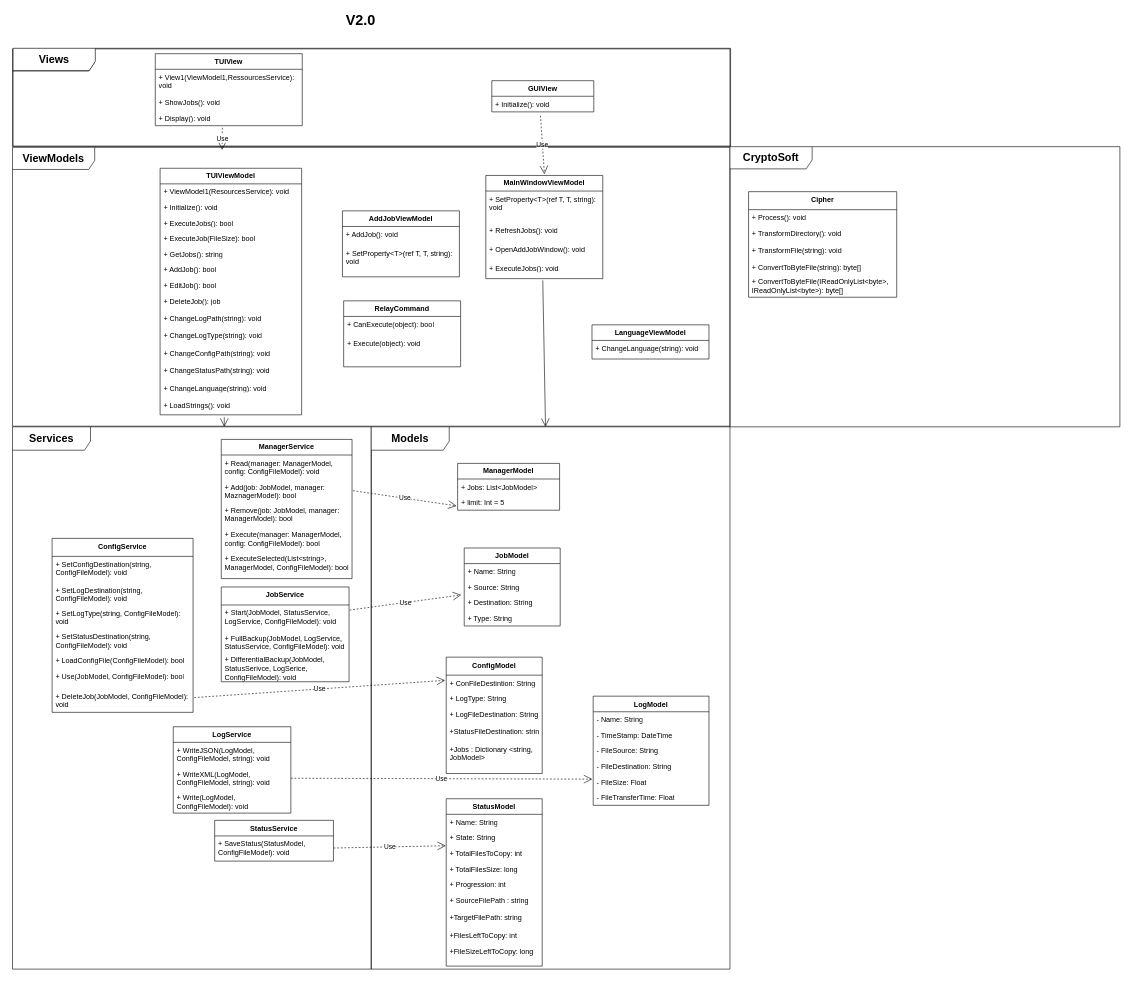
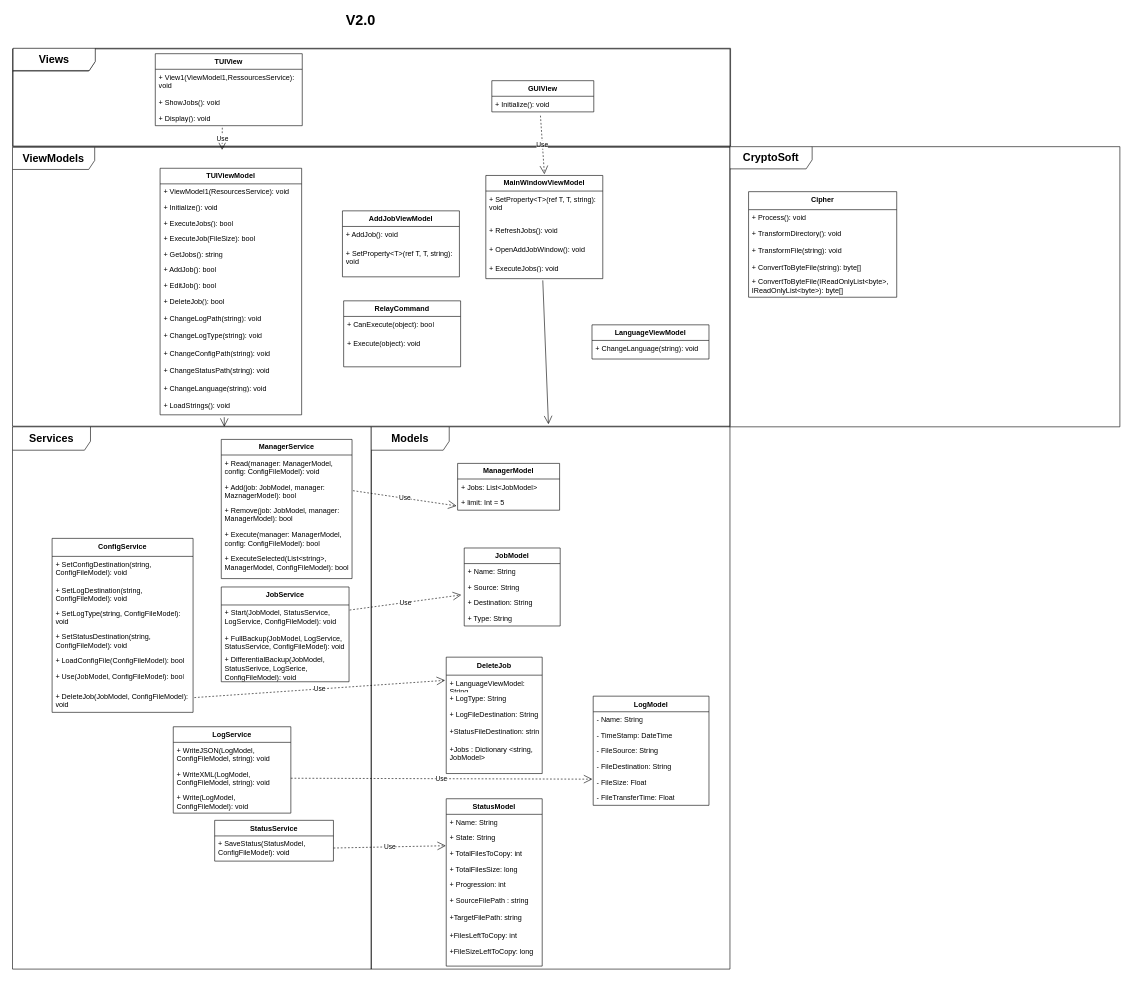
node "+ DeleteJob(): job": label "+ DeleteJob(): job" -> "+ DeleteJob(): bool"
edge "+ ExecuteJobs(): void" -> "Models": now "+ ExecuteJobs(): void" -> "ViewModels"
node "ConfigModel": label "ConfigModel" -> "DeleteJob"
node "+ ConFileDestintion: String": label "+ ConFileDestintion: String" -> "+ LanguageViewModel: String"
